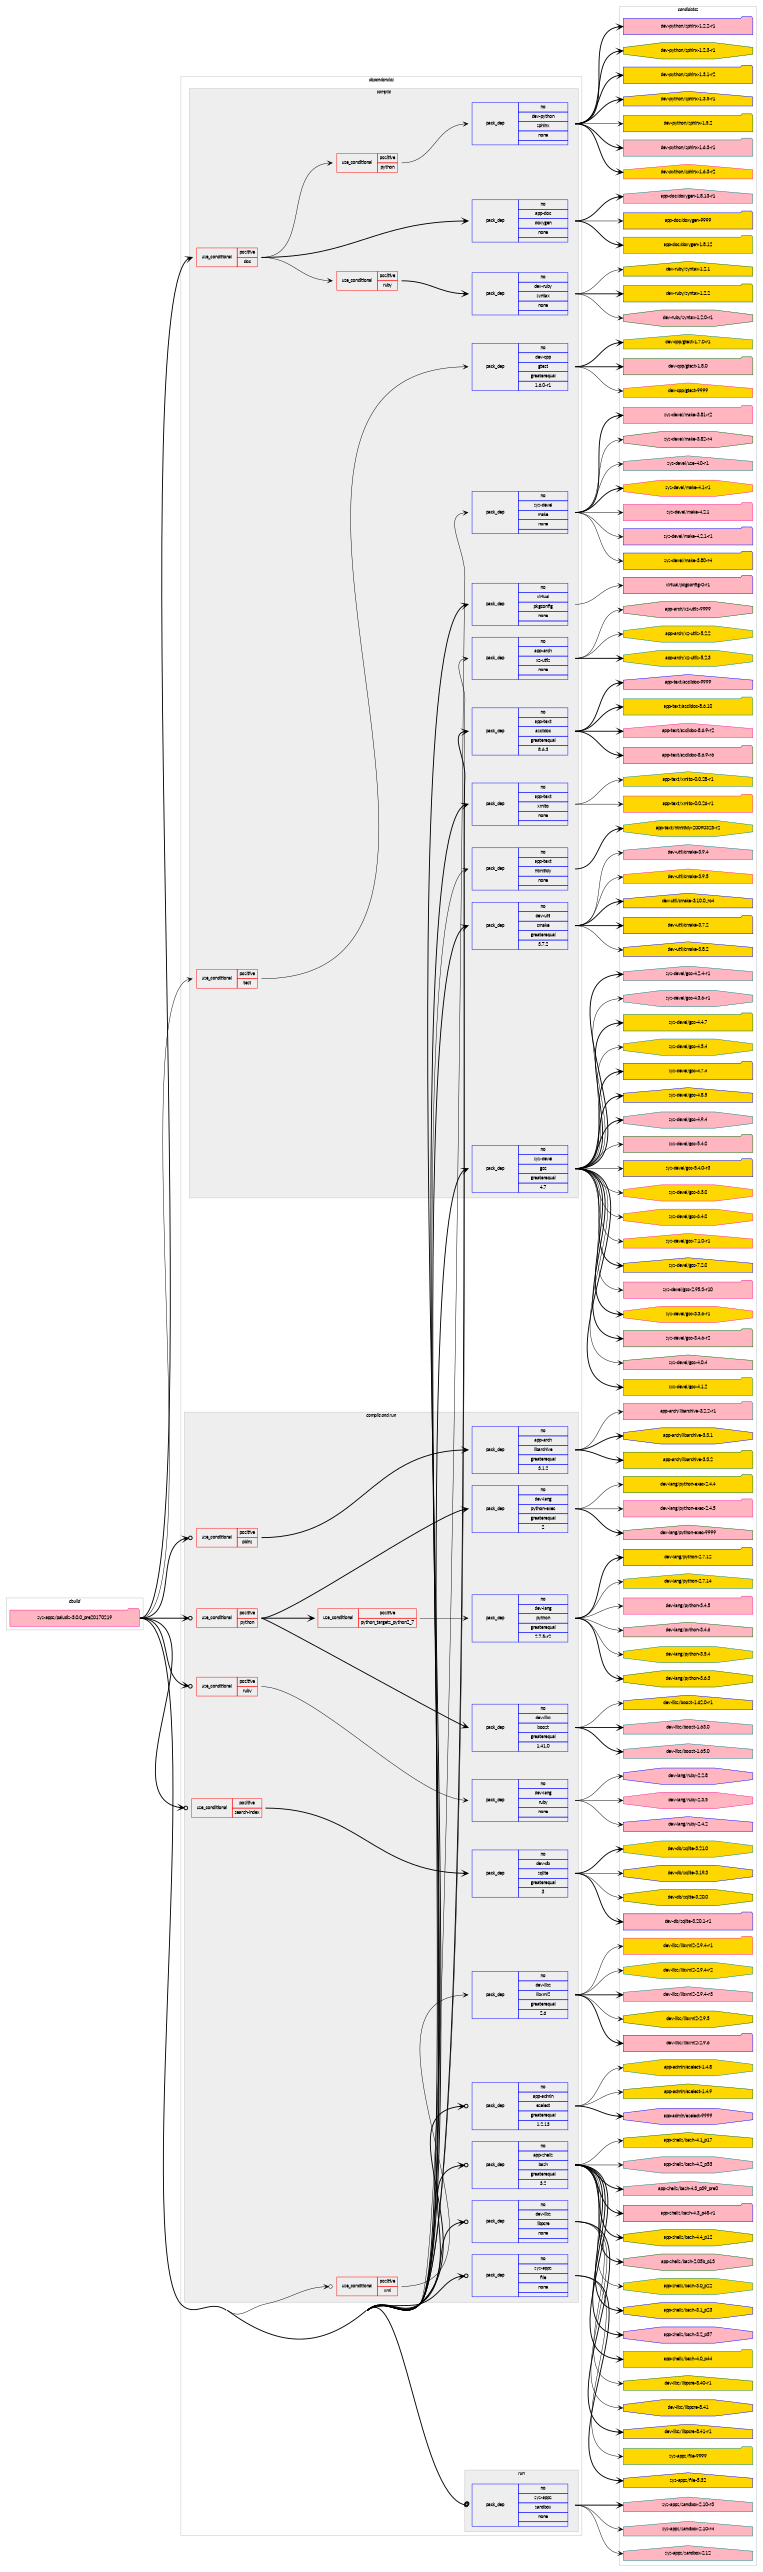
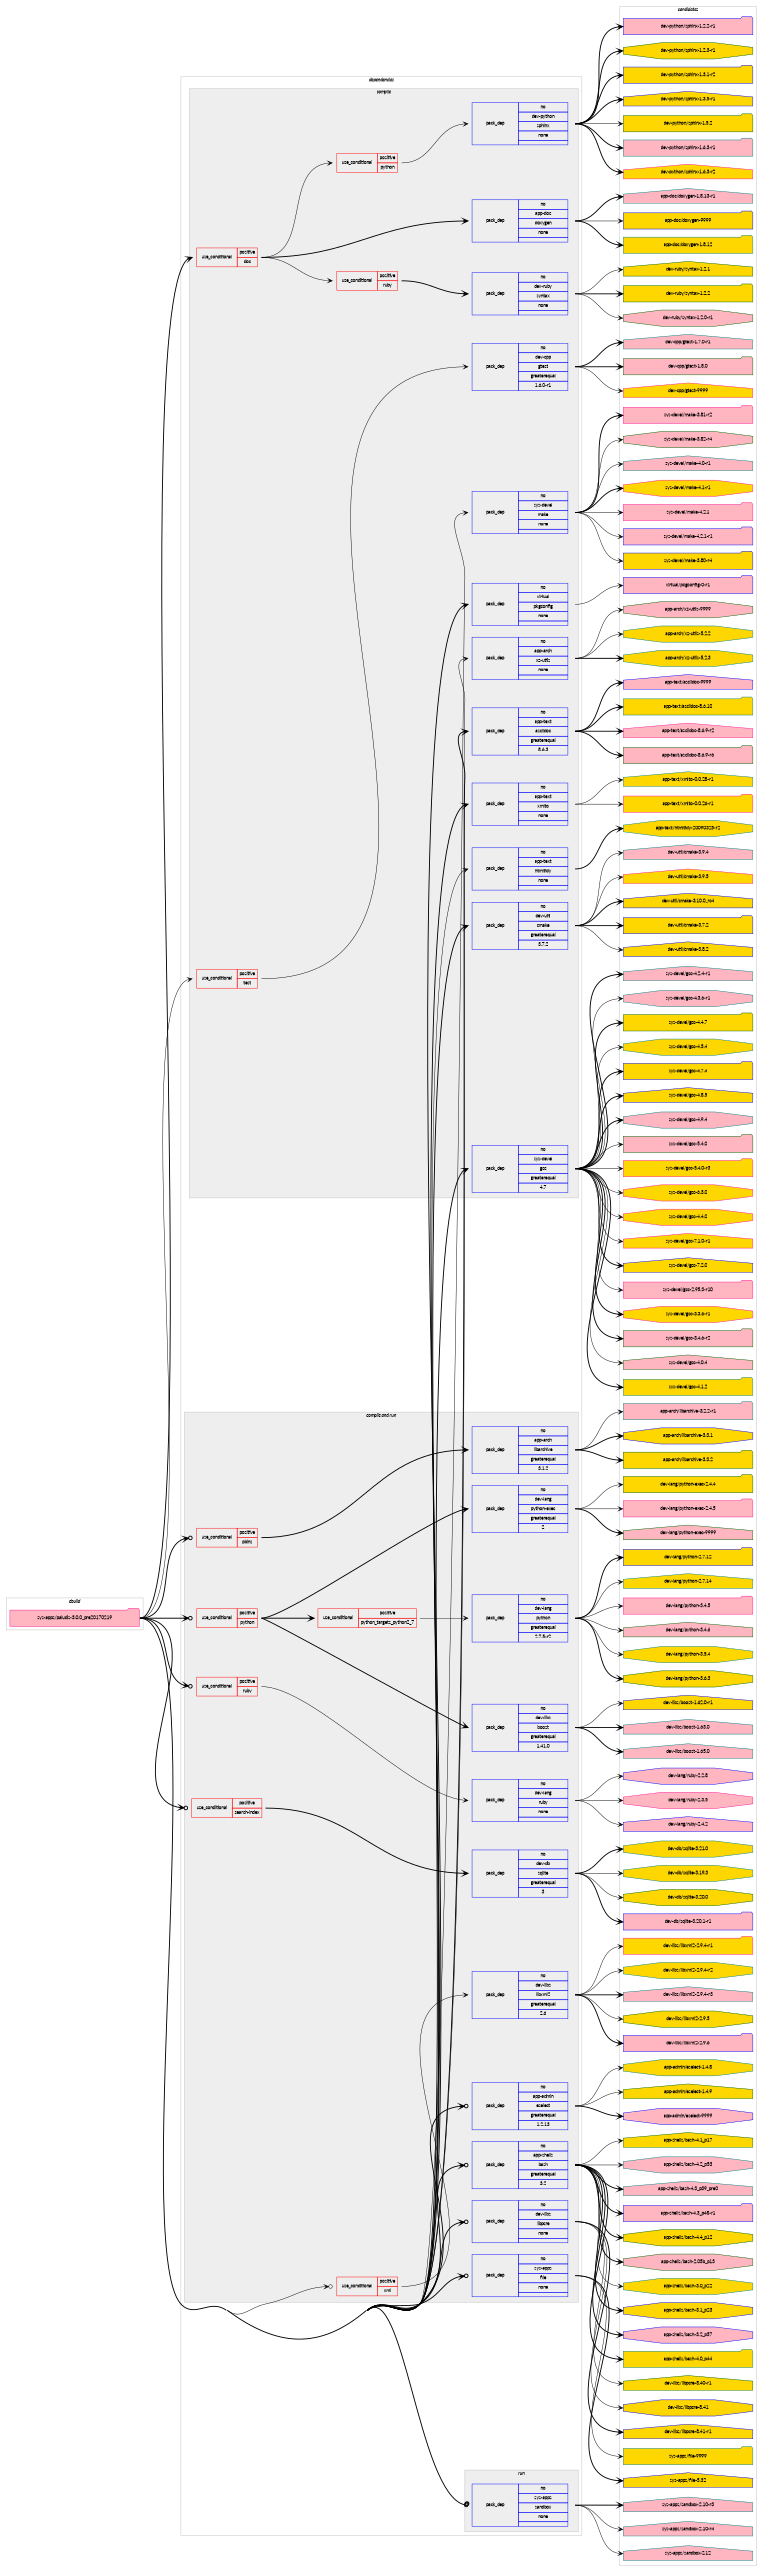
node "dev-cpp/gtest-1.7.0-r1": fillcolor gold -> lightpink
node "sys-devel/use-4.0-r1": label "sys-devel/use-4.0-r1" -> "sys-devel/make-4.0-r1"
node "sys-devel/gcc-5.4.0-r3": color blue -> deeppink
node "sys-devel/gcc-6.4.0": label "sys-devel/gcc-6.4.0" -> "sys-devel/gcc-4.4.0"
node "dev-db/sqlite-3.19.3": color blue -> teal
